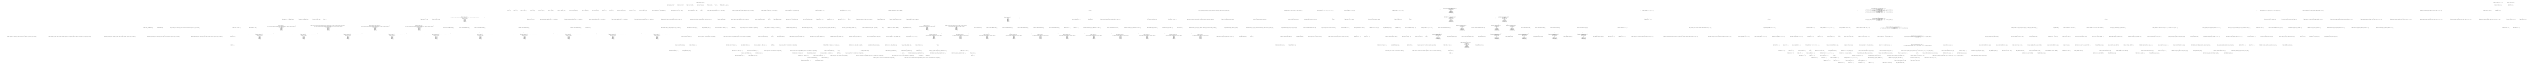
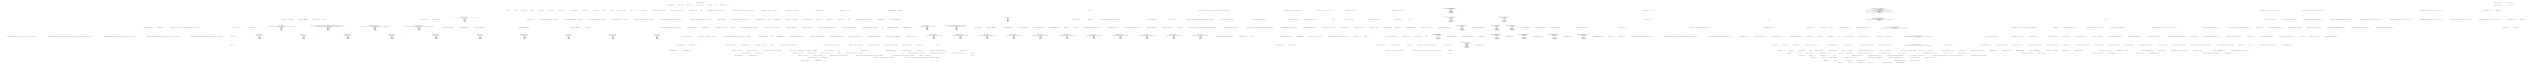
node "(LITERAL,0xFFFECFFF,v14->flags &= 0xFFFECFFF)": removed
